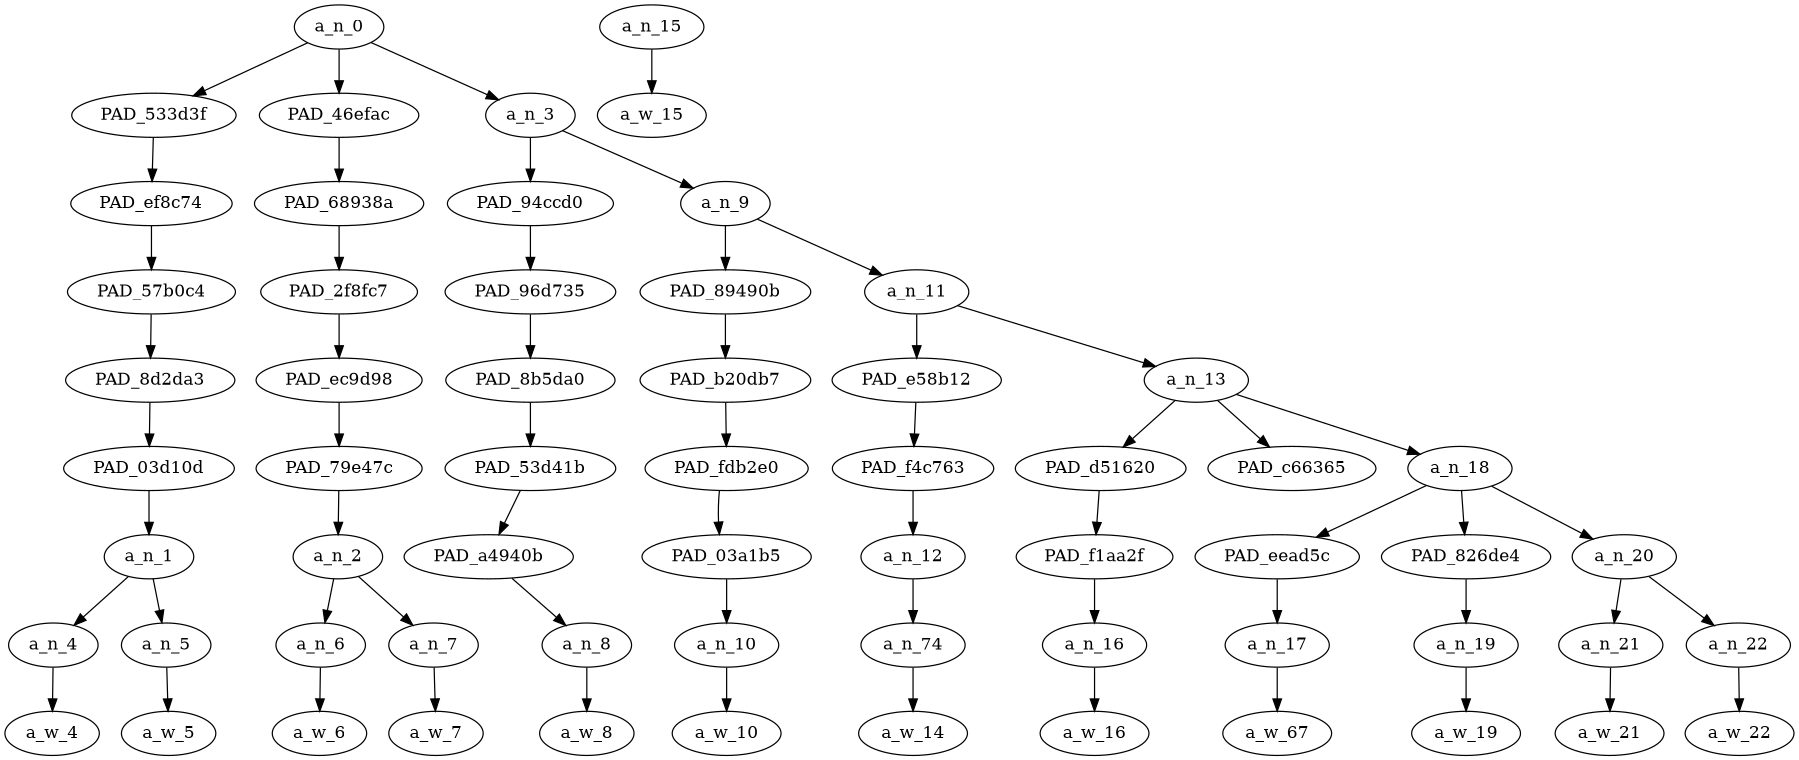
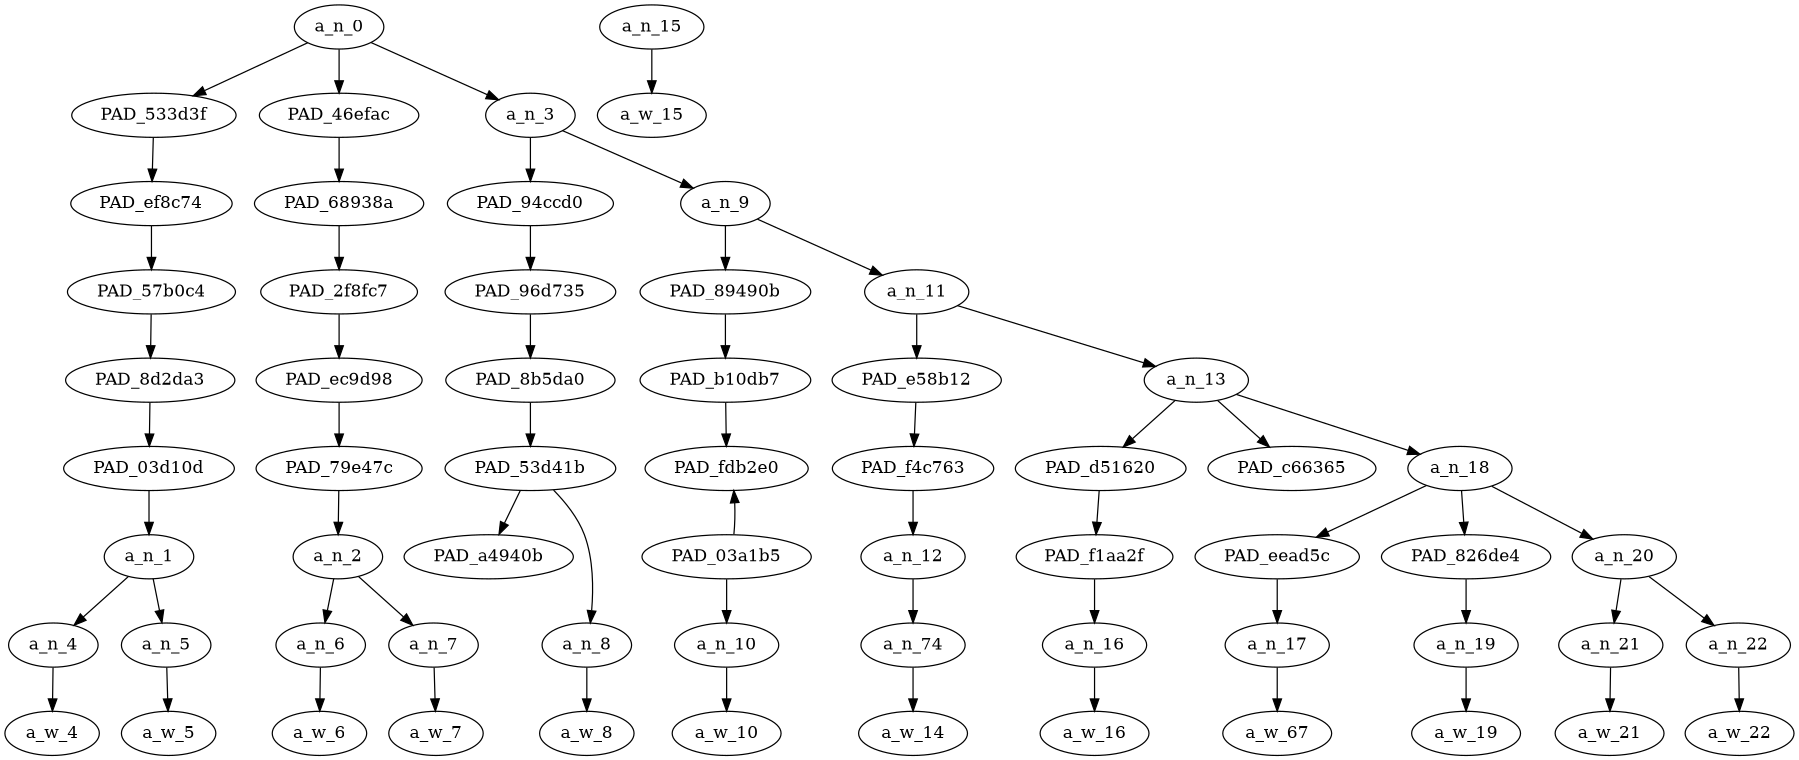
node "PAD_b20db7": label "PAD_b20db7" -> "PAD_b10db7"
edge "PAD_fdb2e0" -> "PAD_03a1b5": reversed
edge "PAD_a4940b" -> "a_n_8": now "PAD_53d41b" -> "a_n_8"
